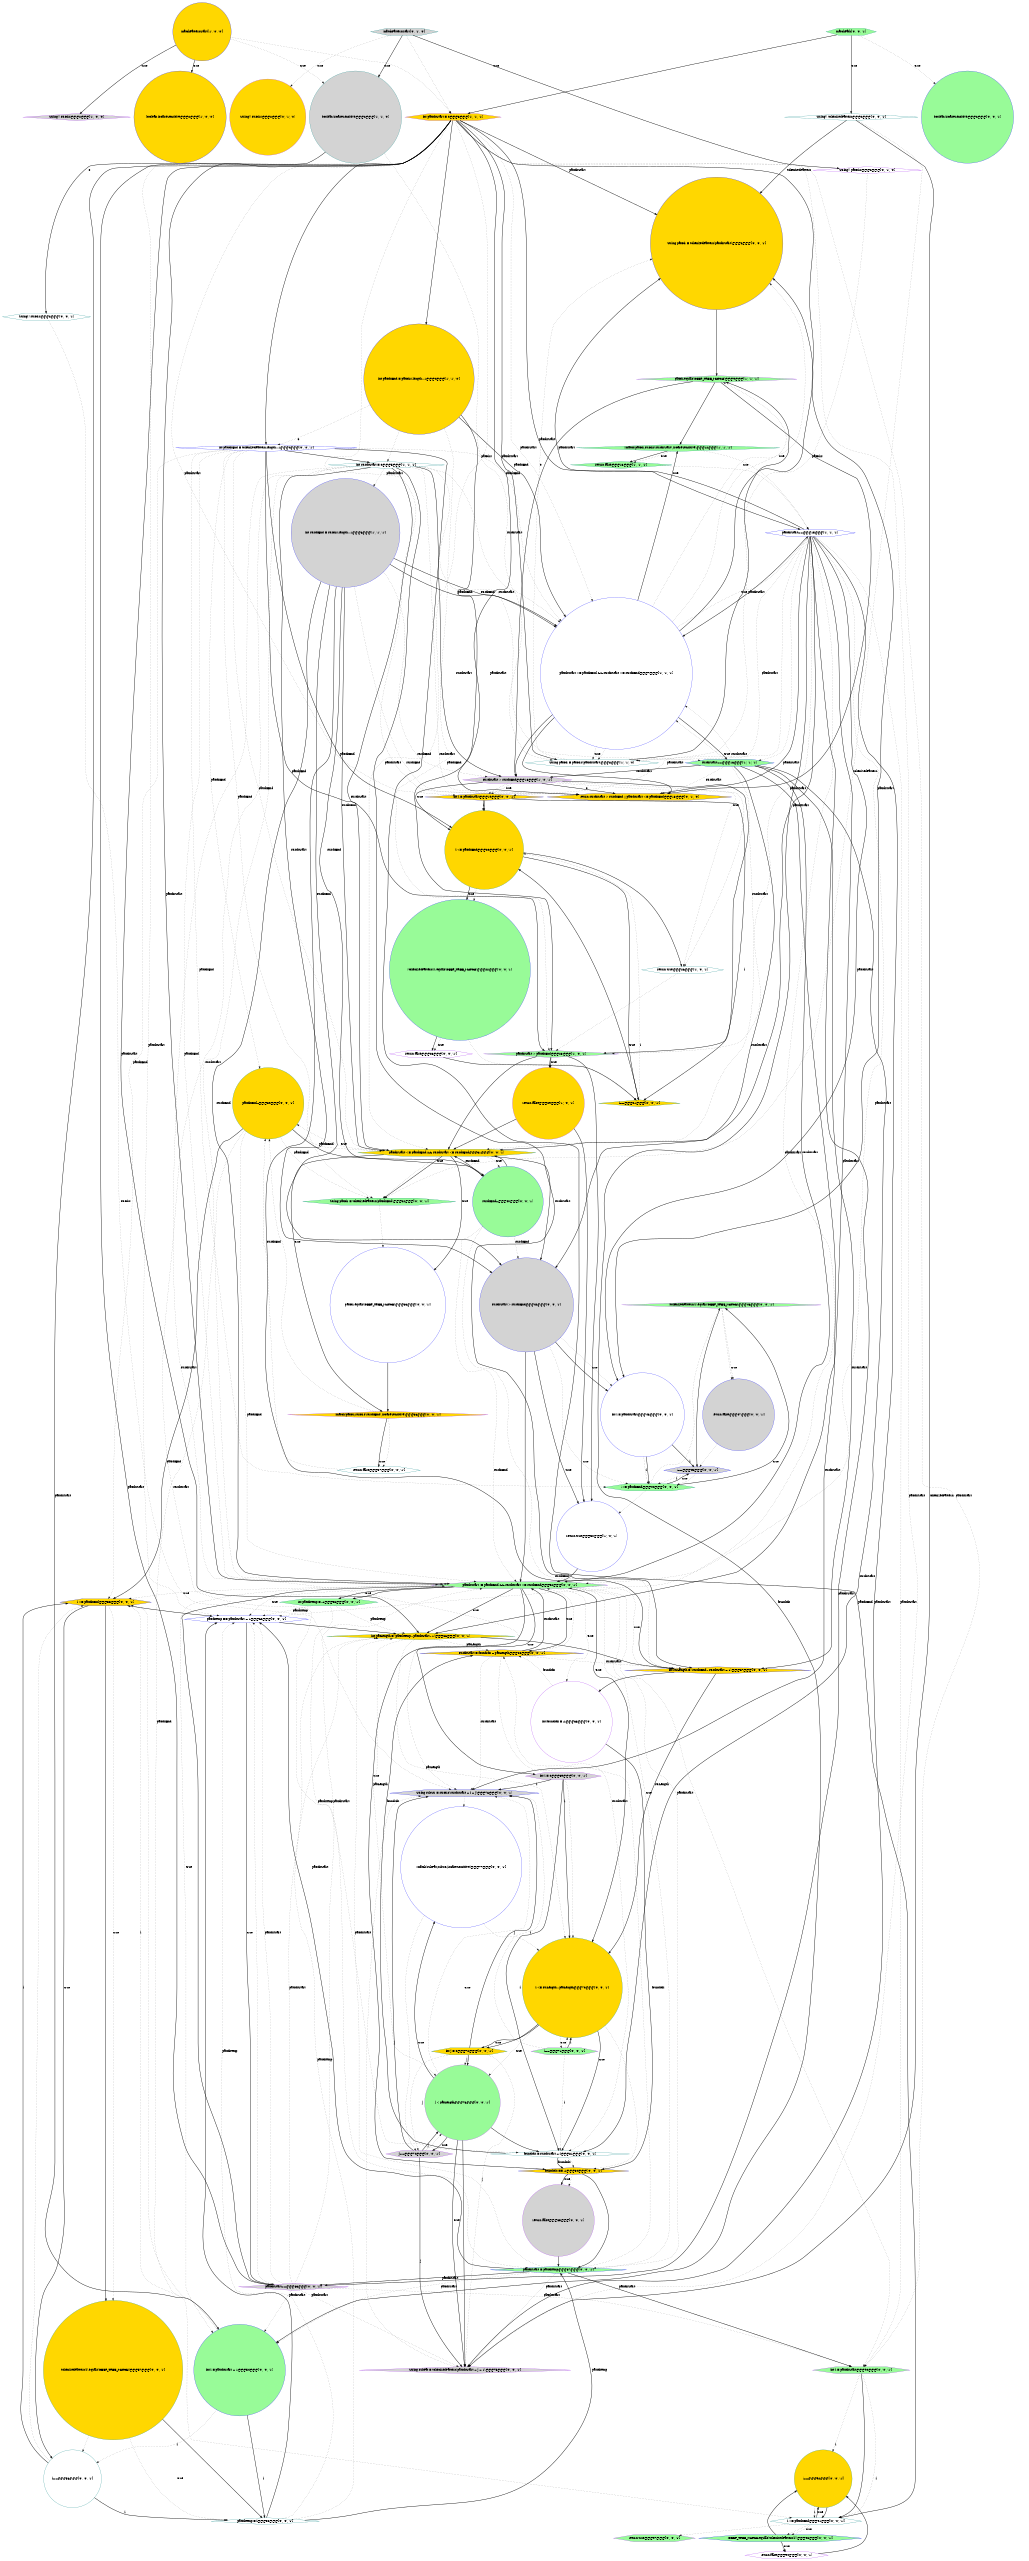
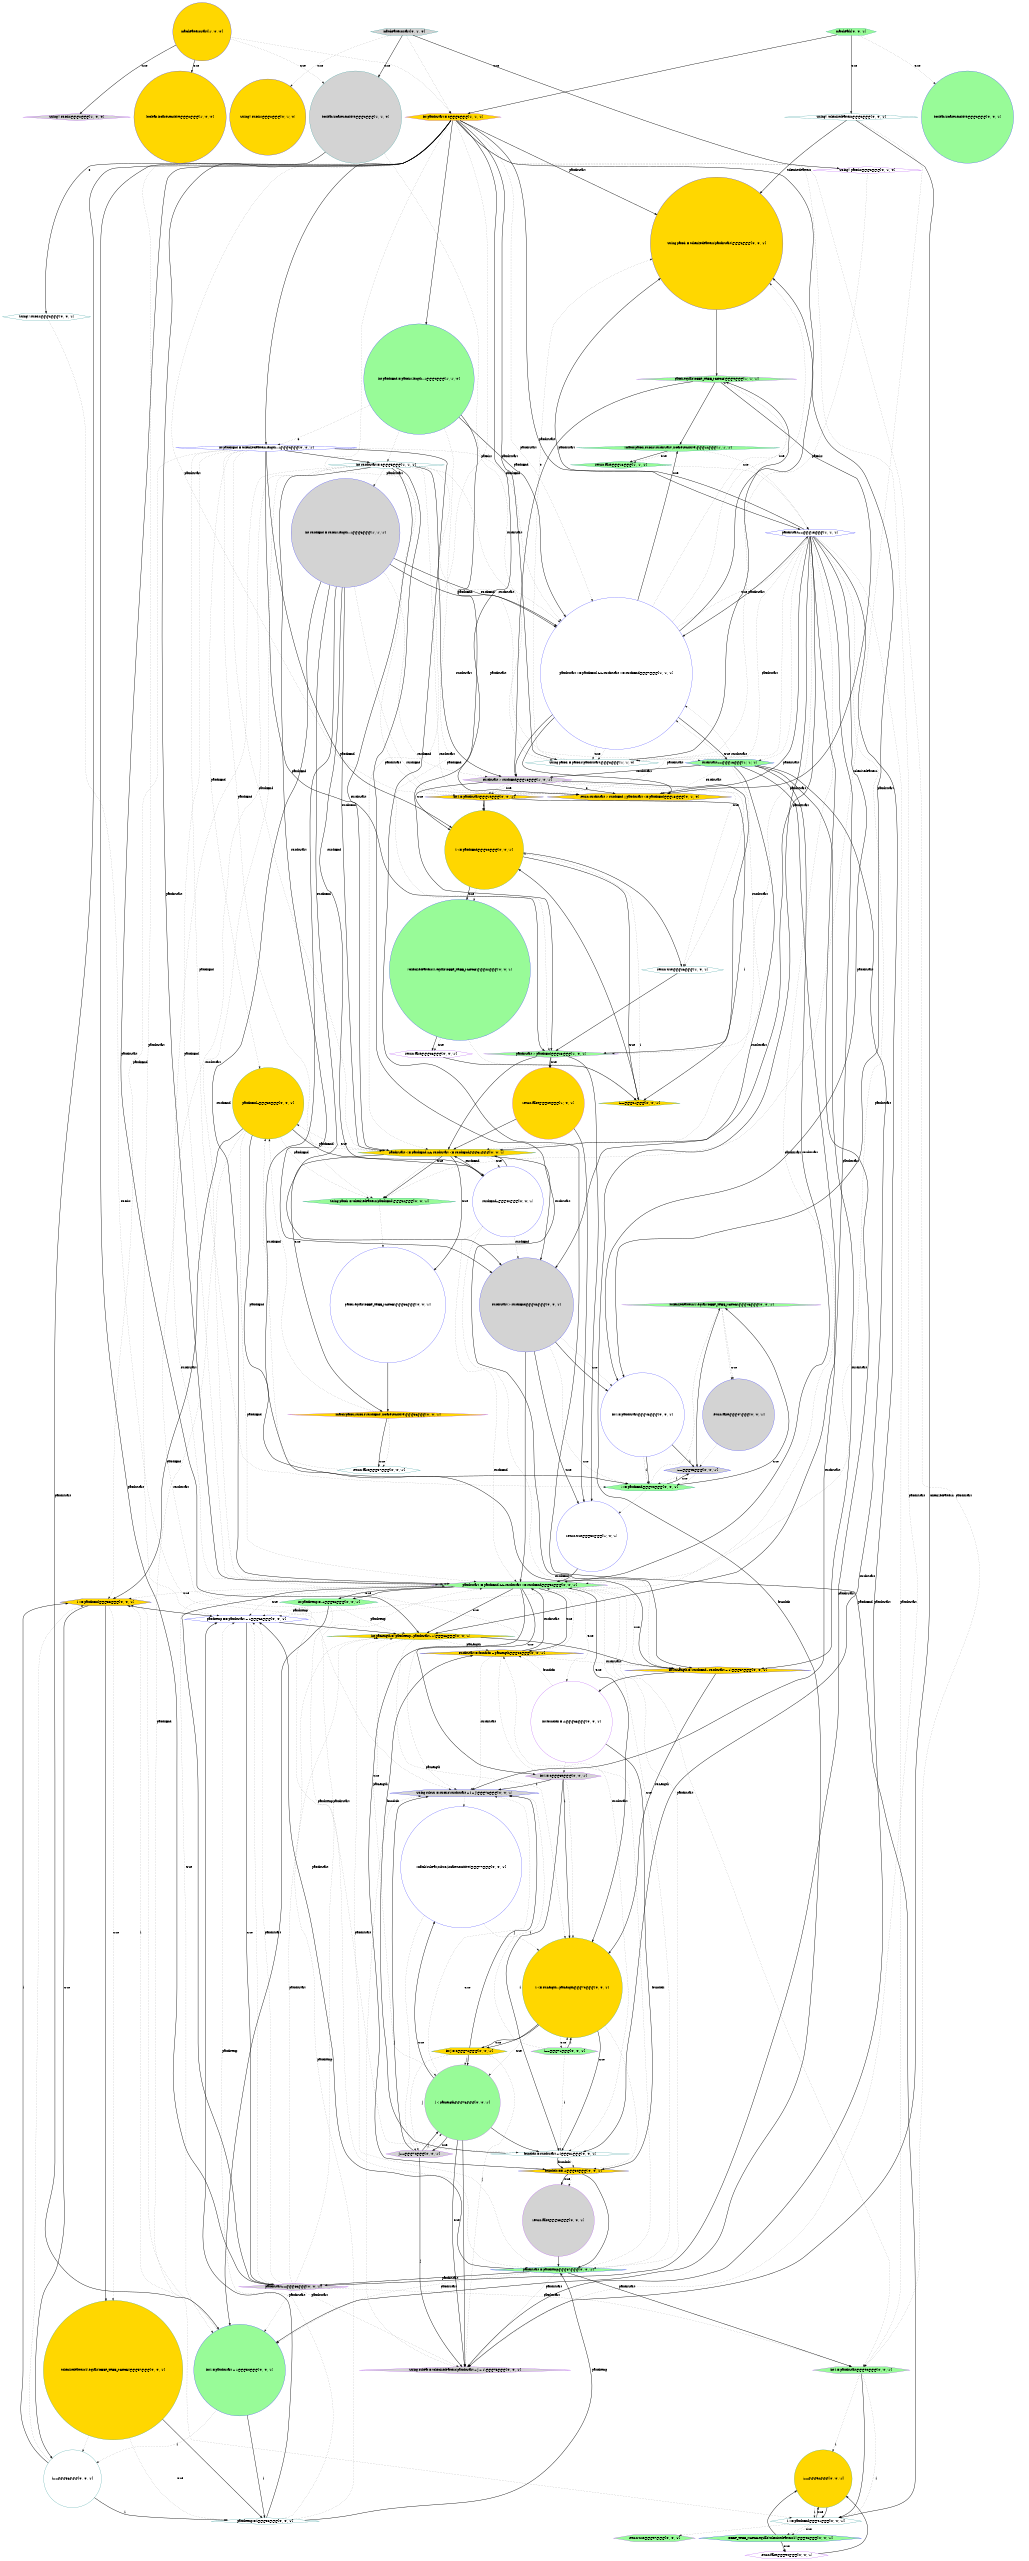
node "String(( strDirs@@@2@@@['0', '1', '0']": color purple -> blue
node "int patIdxEnd = patDirs.length - 1@@@4@@@['1', '1', '0']": fillcolor gold -> palegreen
edge "return true@@@26@@@['1', '0', '1']" -> "patIdxStart > patIdxEnd@@@28@@@['1', '0', '1']": style dotted -> bold
node "strIdxEnd--@@@40@@@['0', '0', '1']": fillcolor palegreen -> white
edge "patIdxEnd--@@@39@@@['0', '0', '1']" -> "i <= patIdxEnd@@@44@@@['0', '0', '1']": added, label "patIdxEnd"
edge "int foundIdx = -1@@@68@@@['0', '0', '1']" -> "int i = 0@@@69@@@['0', '0', '1']": added
edge "int patIdxTmp = -1@@@53@@@['0', '0', '1']" -> "int i = patIdxStart + 1@@@54@@@['0', '0', '1']": added
